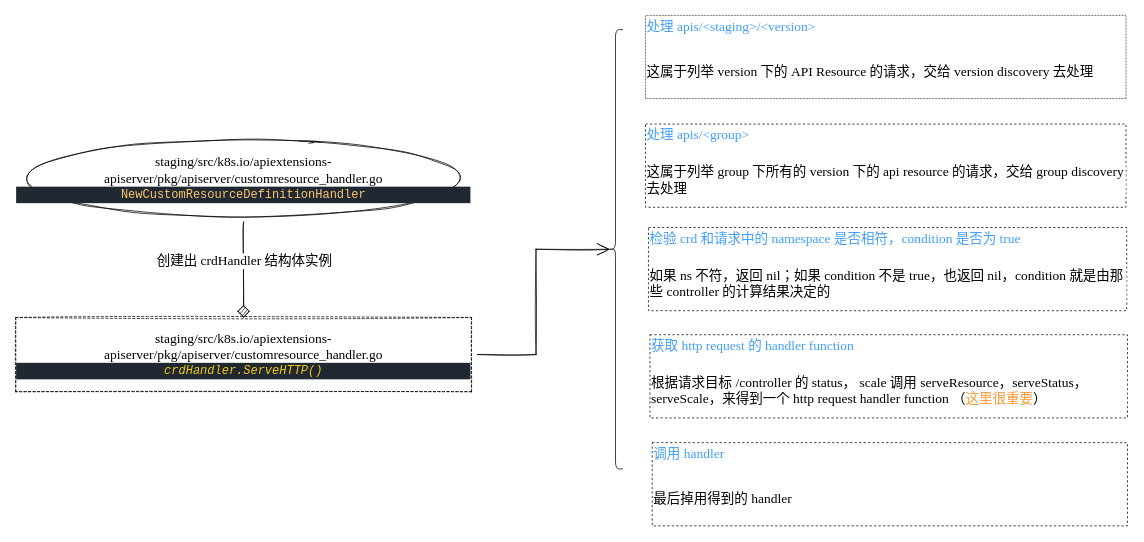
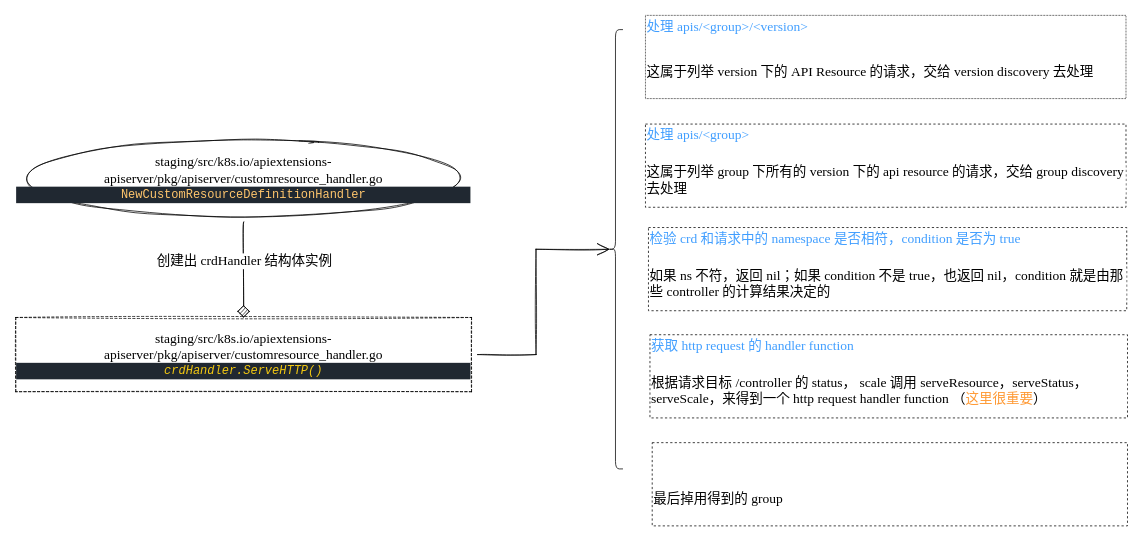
node "处理 apis/<staging>/<version>": label "处理 apis/<staging>/<version>" -> "处理 apis/<group>/<version>"
node "调用 handler": removed
node "最后掉用得到的 handler": label "最后掉用得到的 handler" -> "最后掉用得到的 group"
